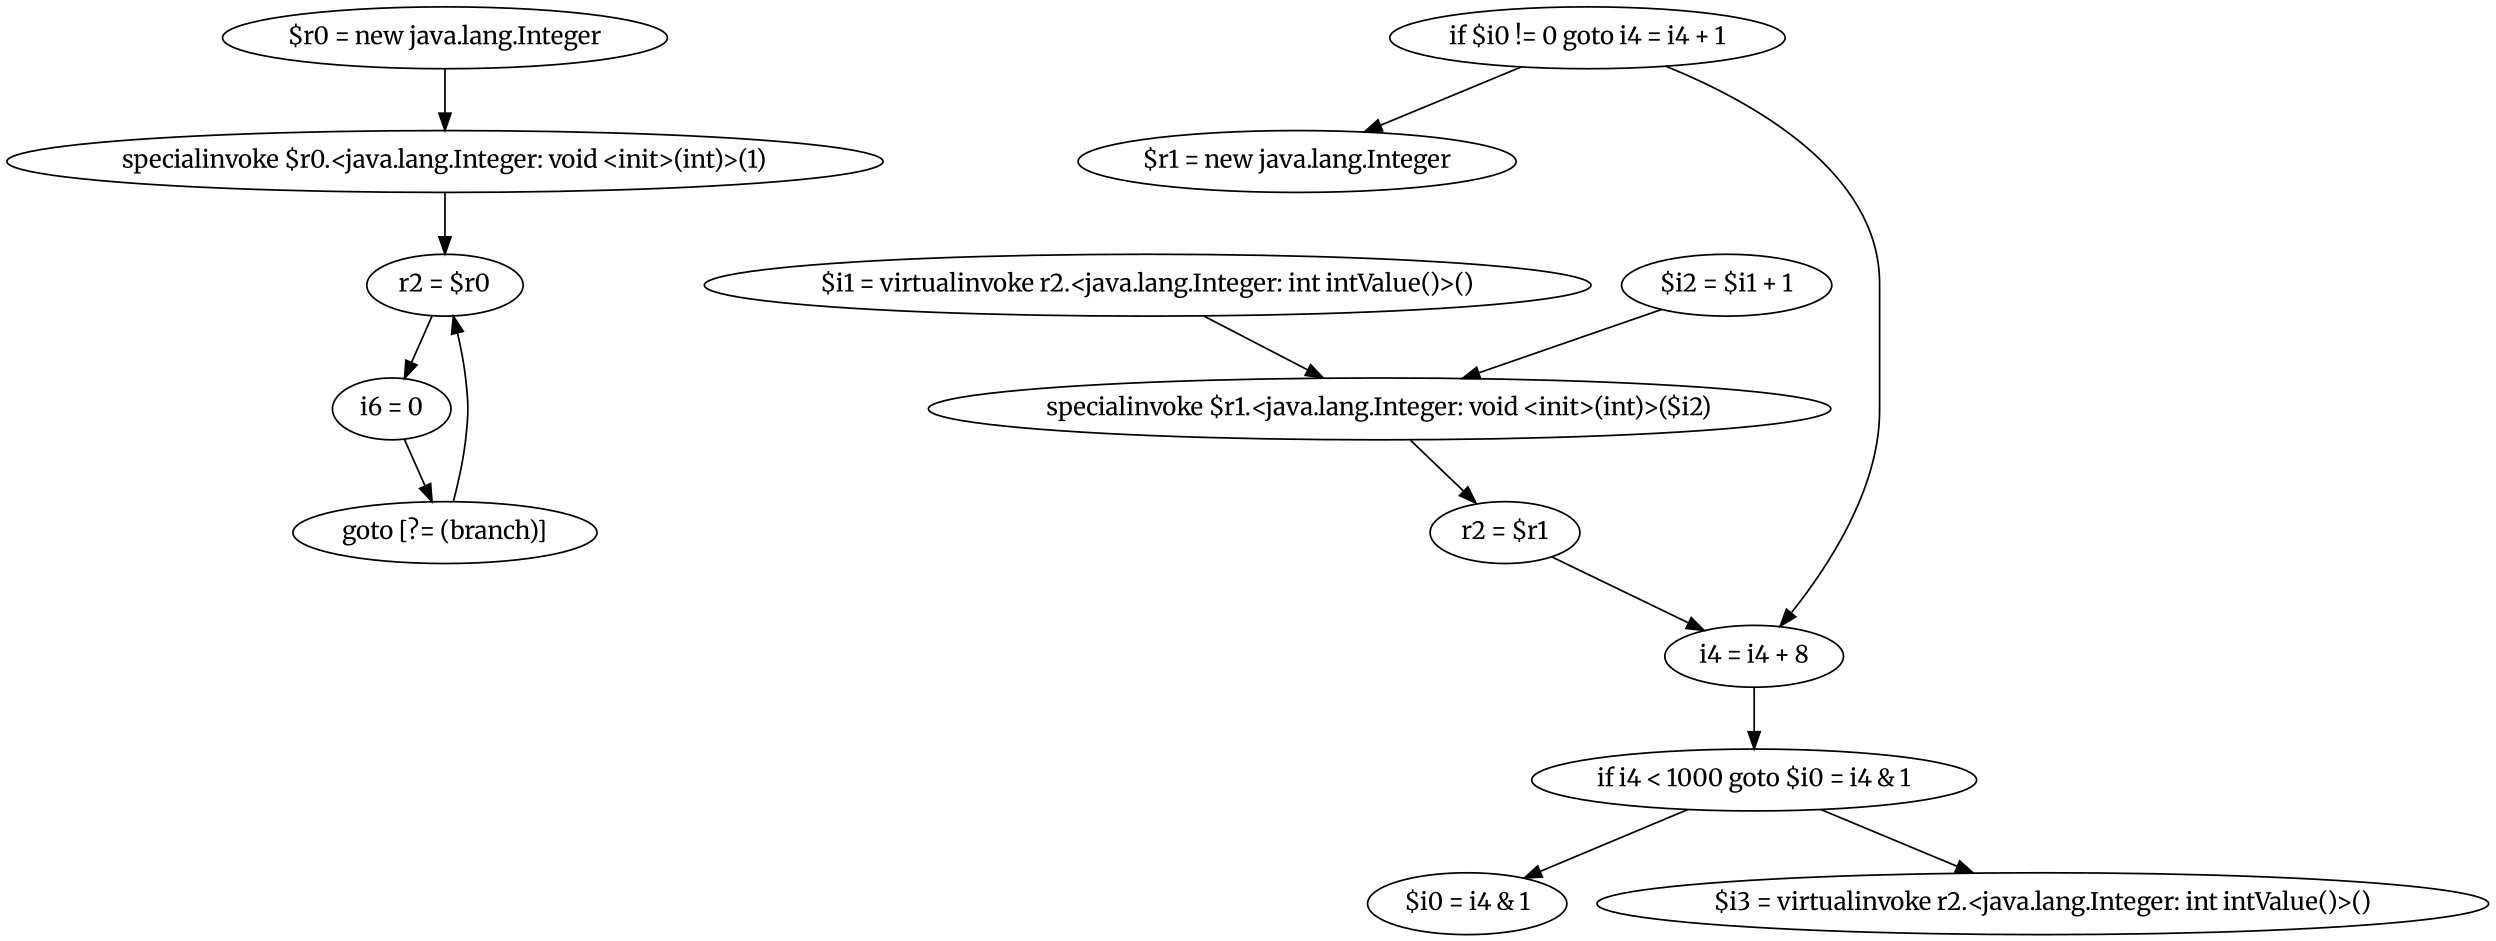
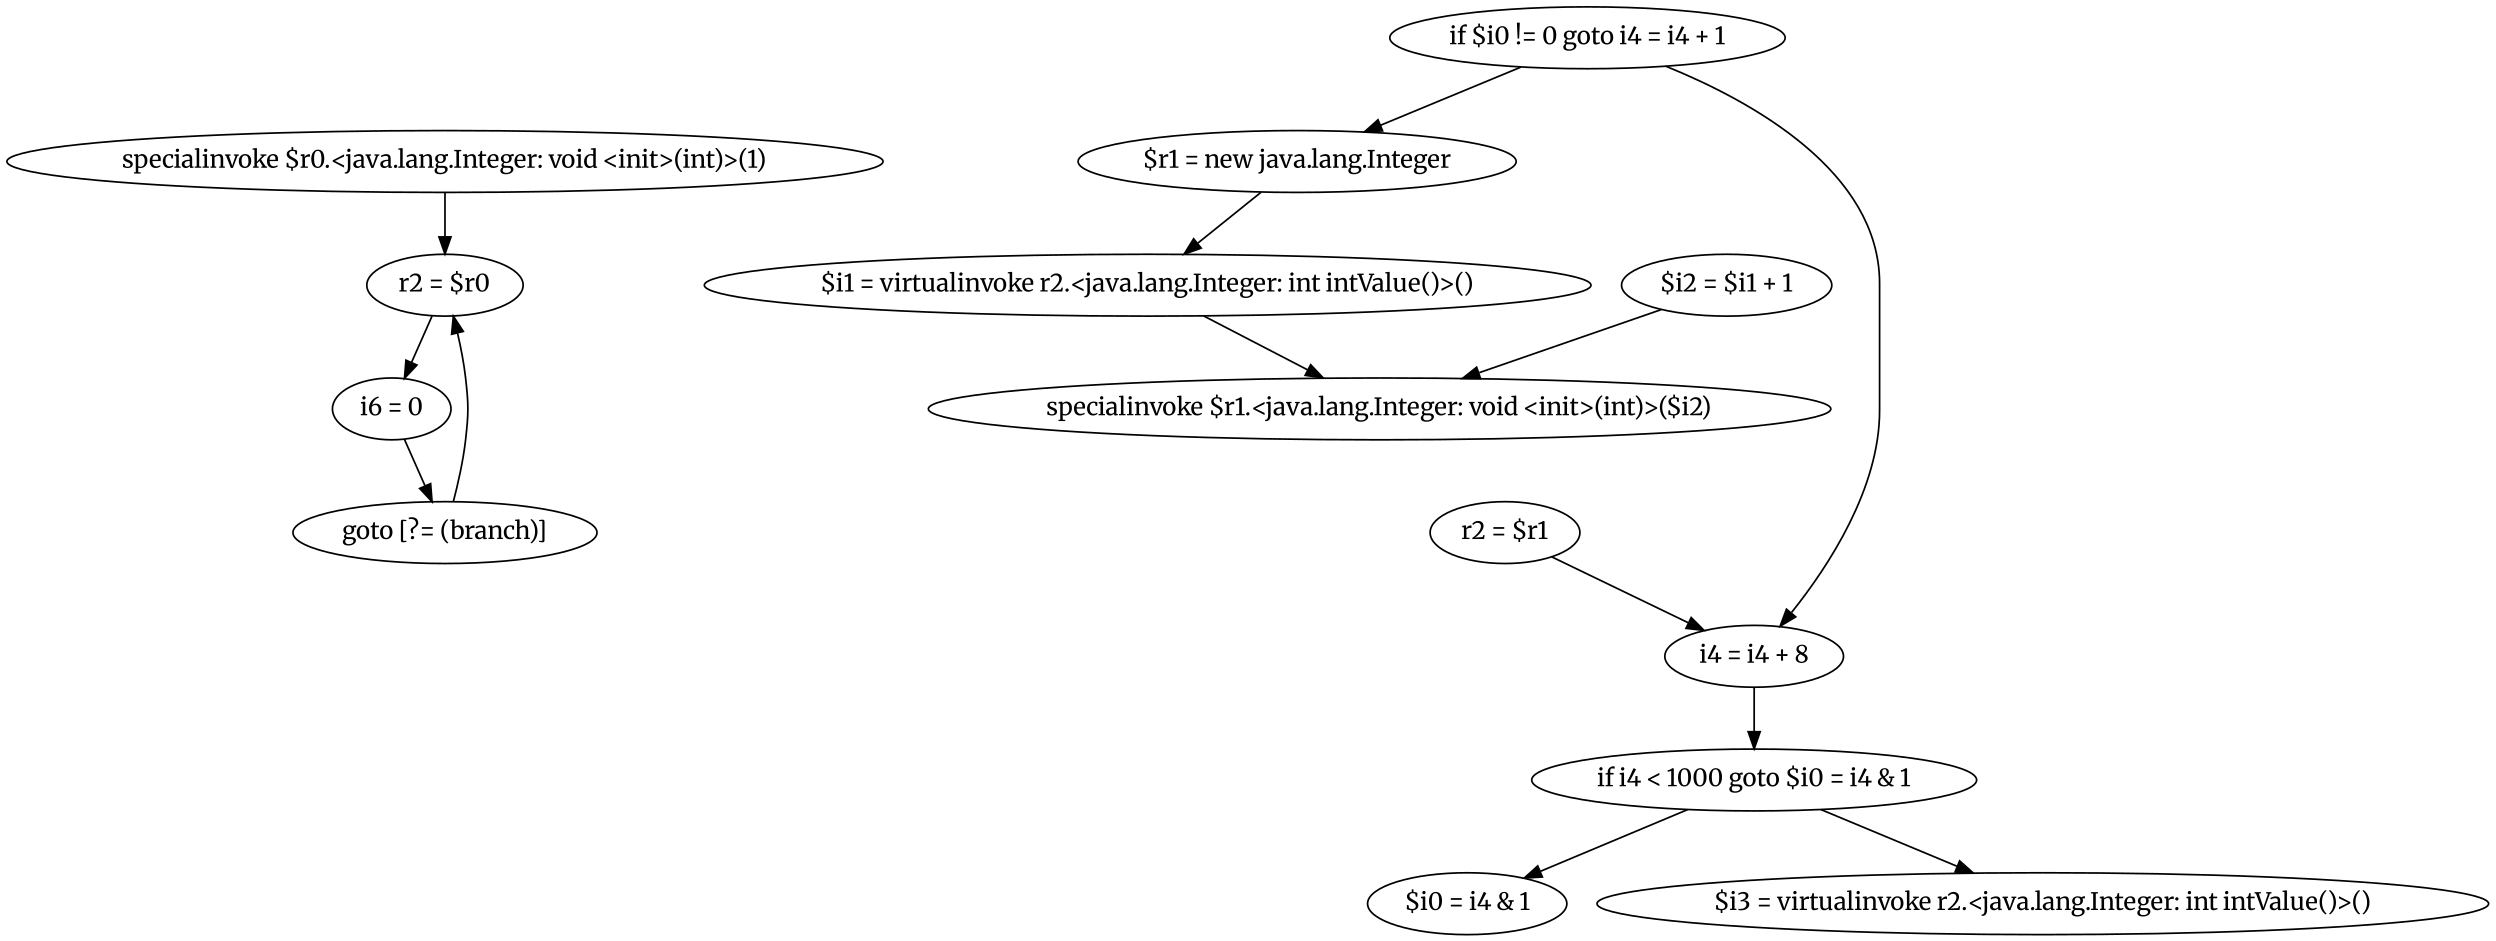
node "$r0 = new java.lang.Integer": removed
edge "$r1 = new java.lang.Integer" -> "$i1 = virtualinvoke r2.<java.lang.Integer: int intValue()>()": added
edge "specialinvoke $r1.<java.lang.Integer: void <init>(int)>($i2)" -> "r2 = $r1": removed
